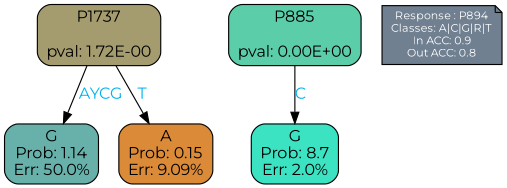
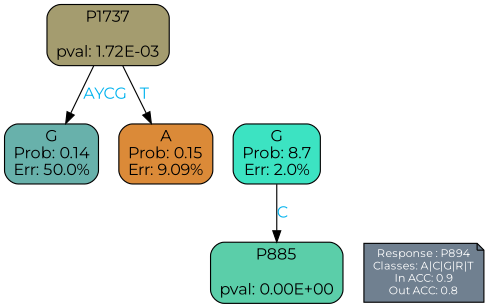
node "P1737 pval: 1.72E-00": label "P1737 pval: 1.72E-00" -> "P1737 pval: 1.72E-03"
edge "P885 pval: 0.00E+00" -> "G Prob: 8.7 Err: 2.0%": reversed
node "G Prob: 1.14 Err: 50.0%": label "G Prob: 1.14 Err: 50.0%" -> "G Prob: 0.14 Err: 50.0%"
